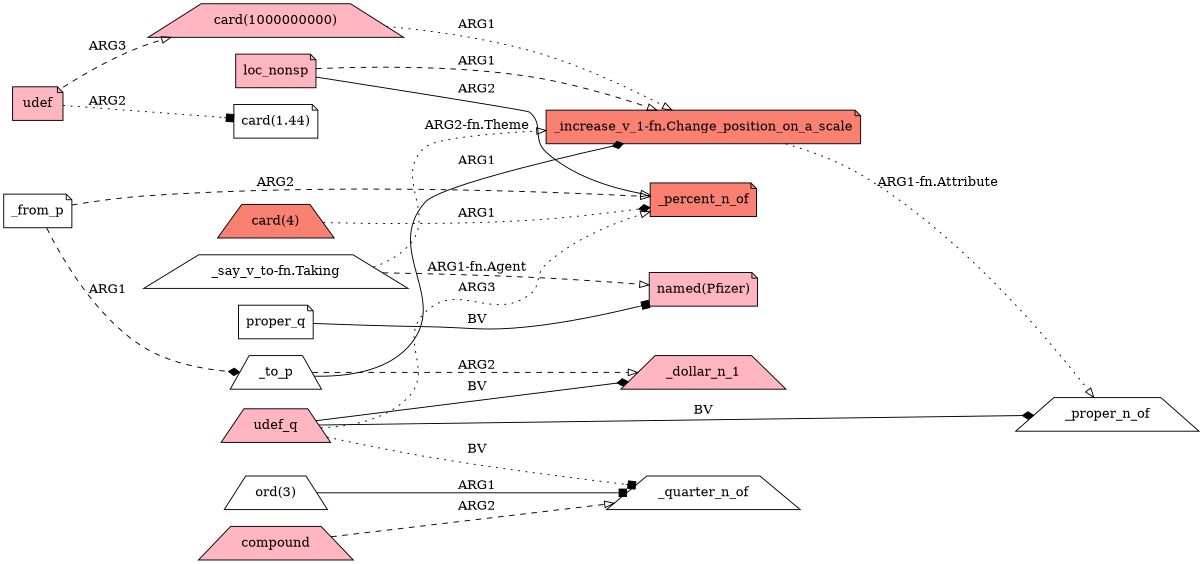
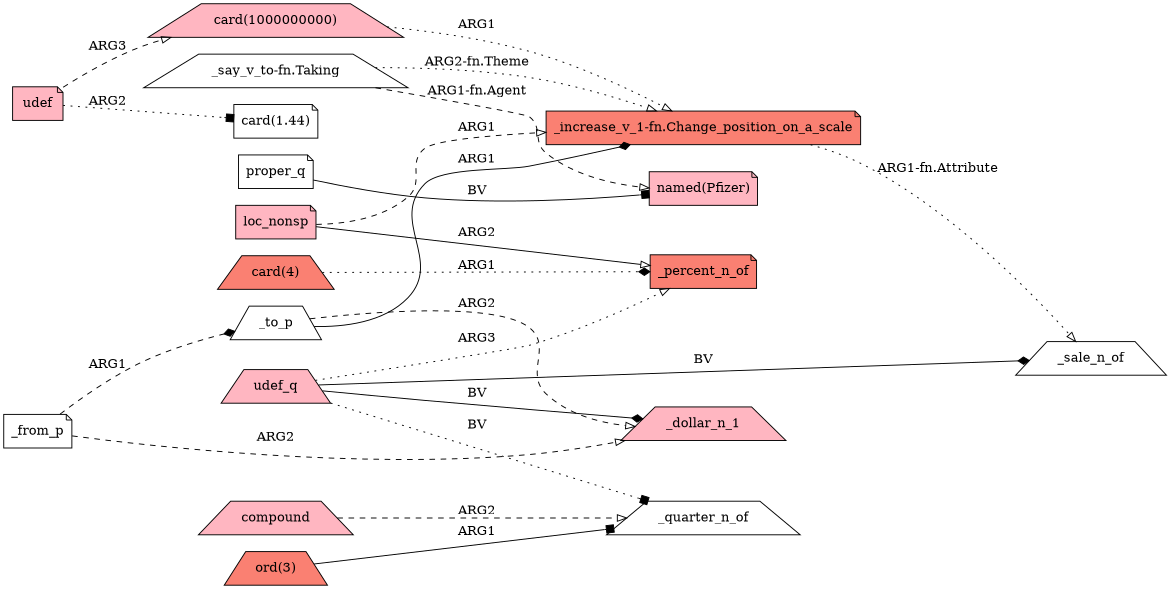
edge "_from_p" -> "_percent_n_of": now "_from_p" -> "_dollar_n_1"
node "_proper_n_of": label "_proper_n_of" -> "_sale_n_of"
node "ord(3)": fillcolor white -> salmon
